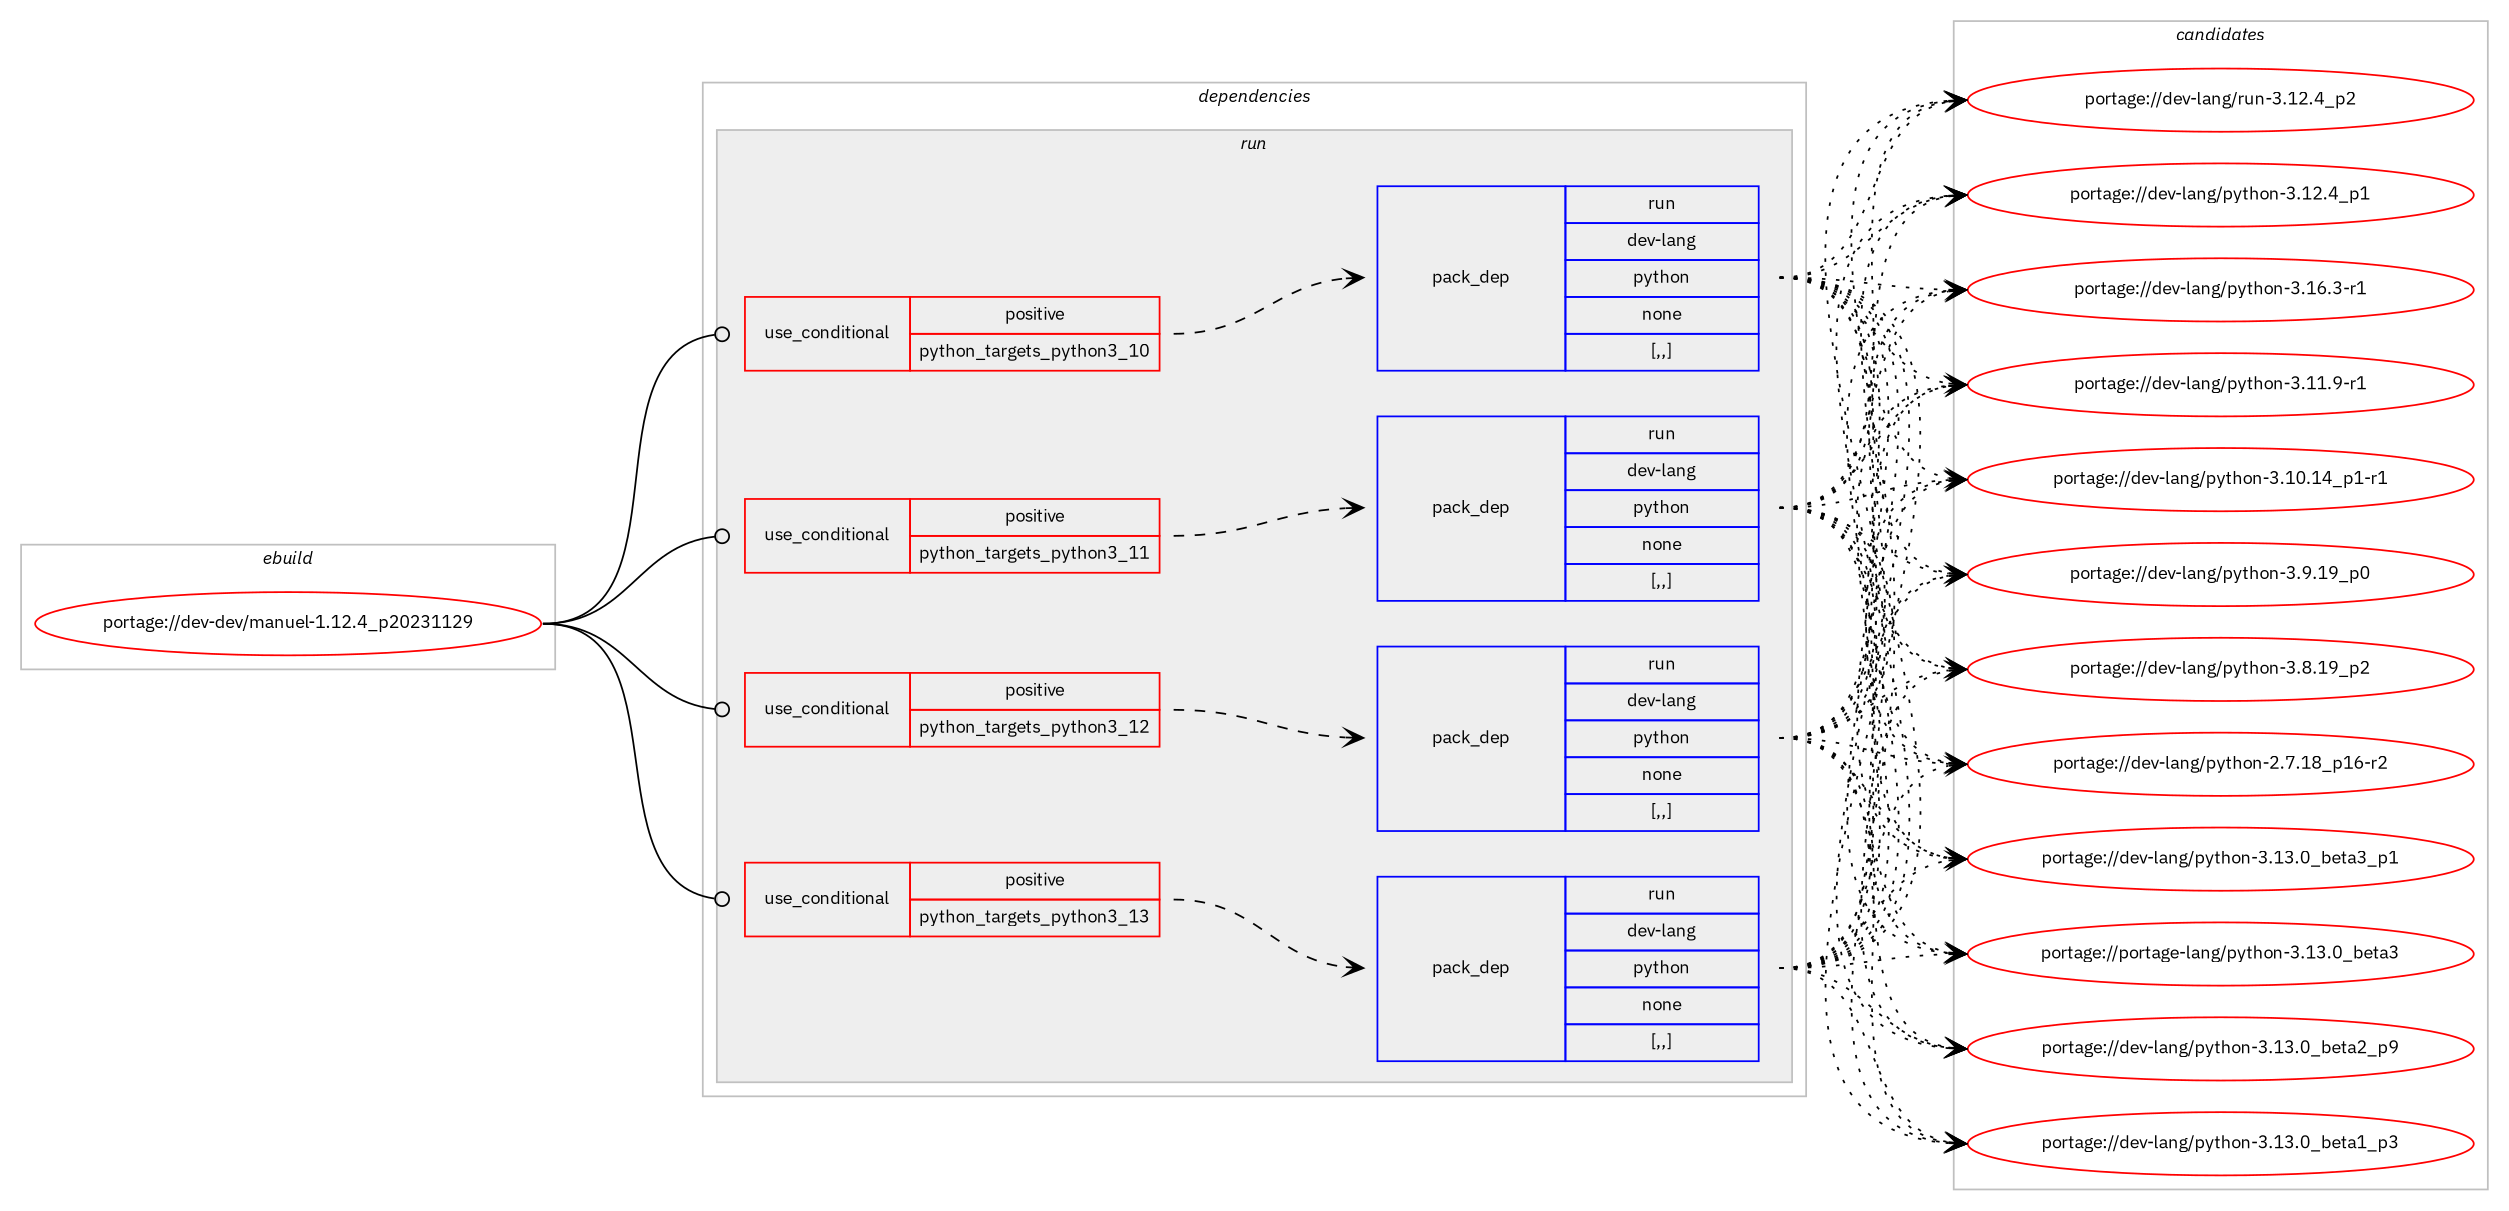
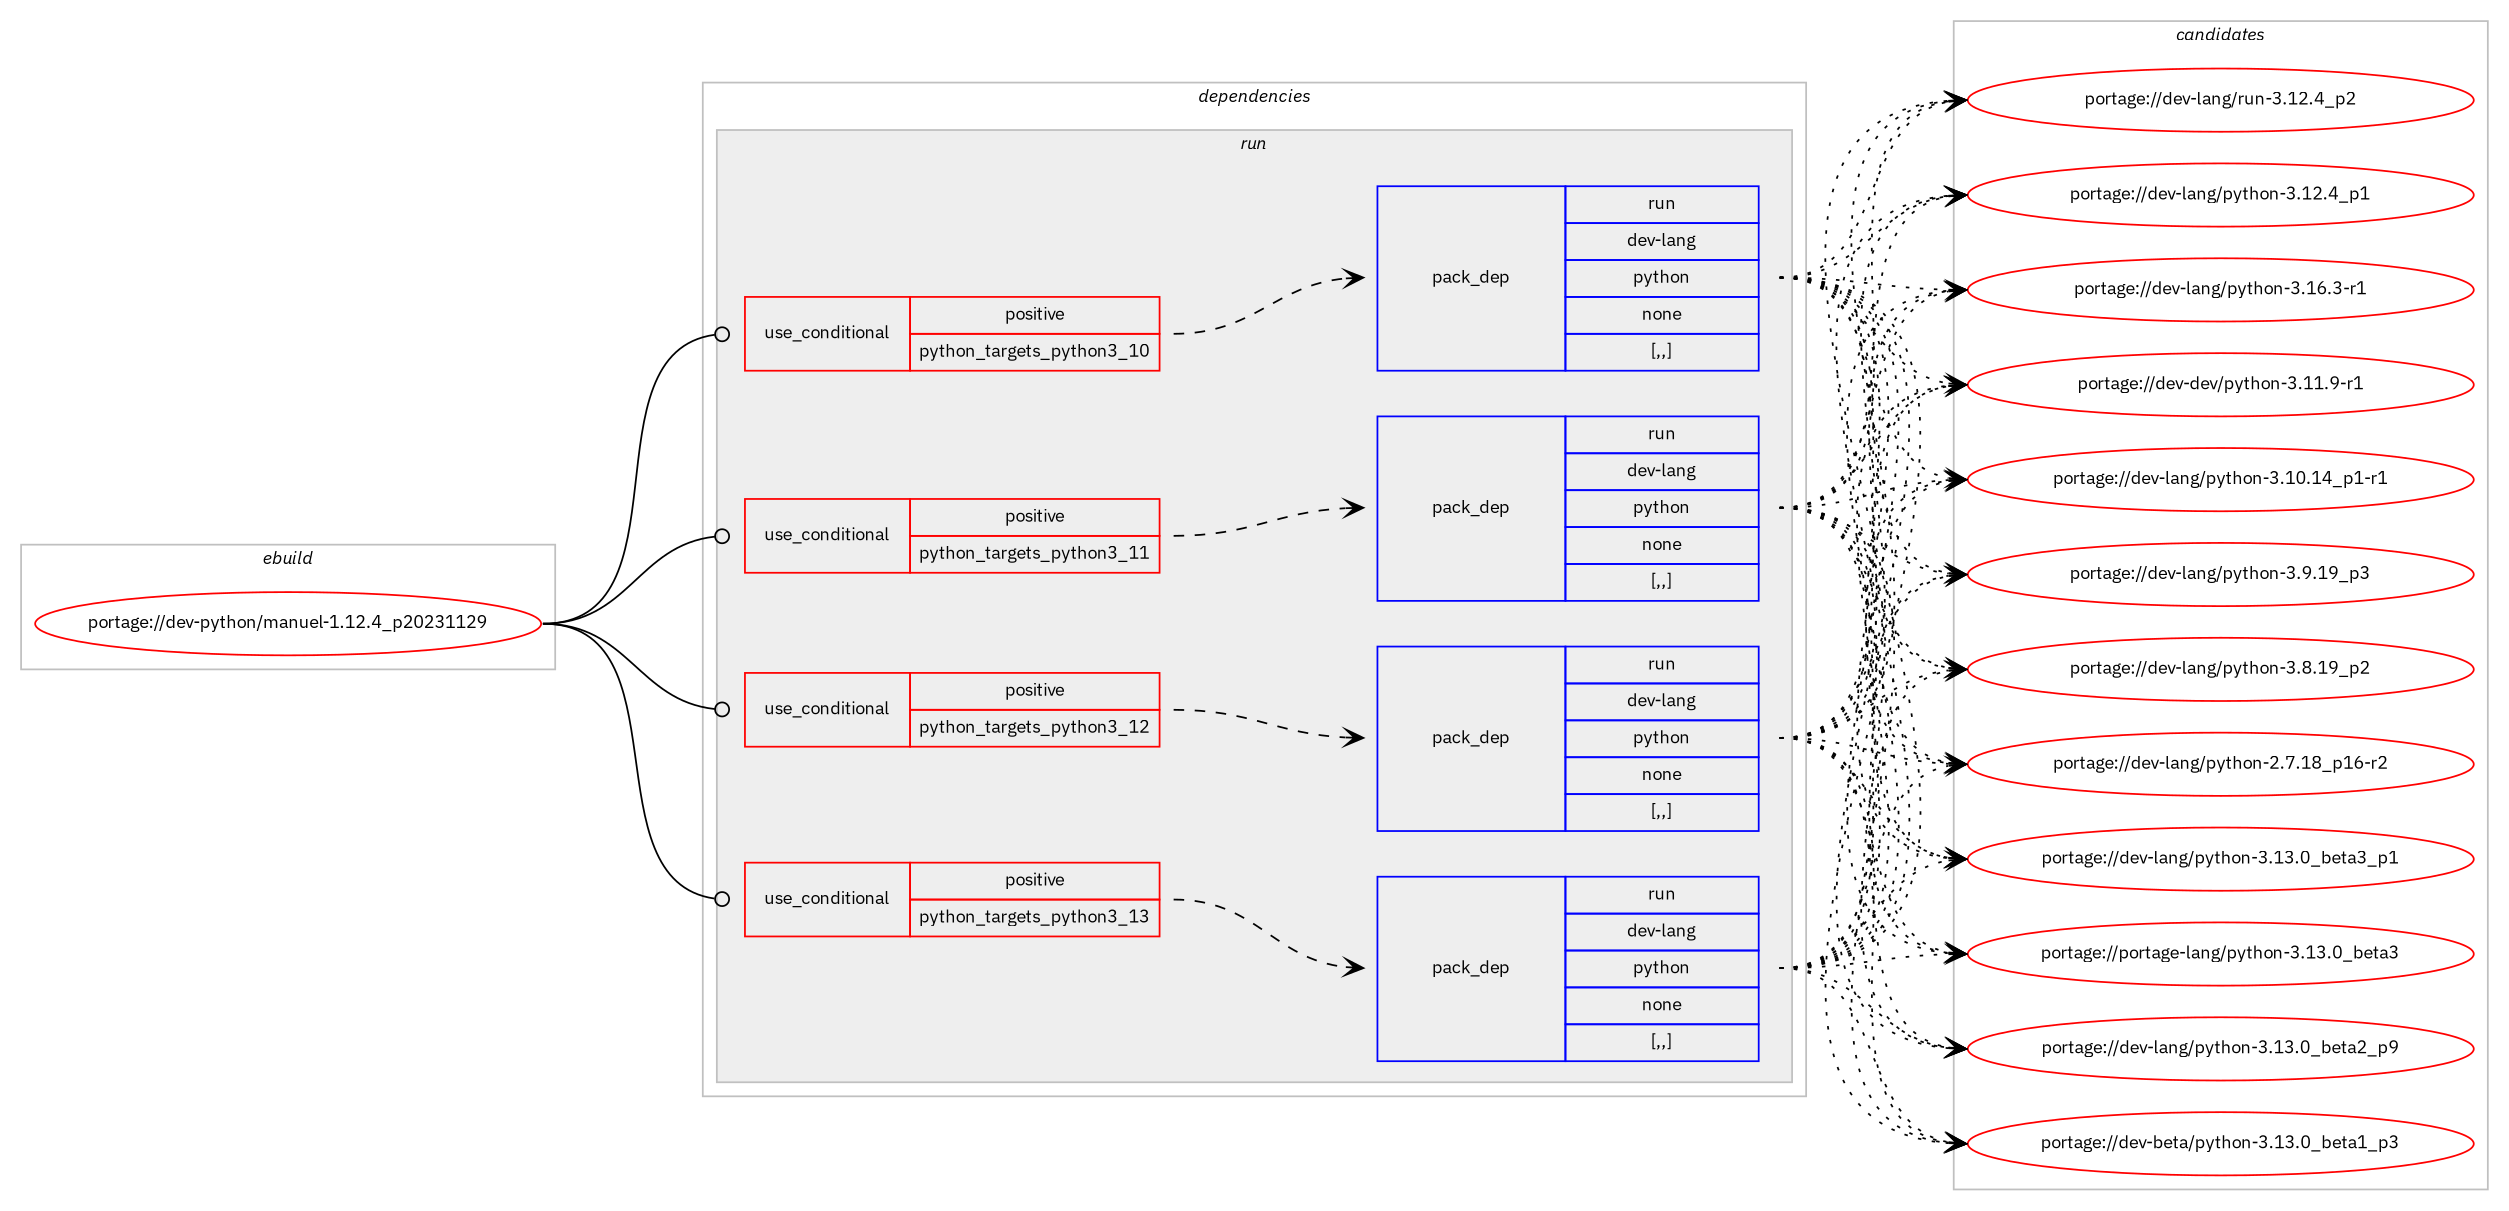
node "portage://dev-lang/python-3.11.9-r1": label "portage://dev-lang/python-3.11.9-r1" -> "portage://dev-dev/python-3.11.9-r1"
node "portage://dev-lang/python-3.9.19_p0": label "portage://dev-lang/python-3.9.19_p0" -> "portage://dev-lang/python-3.9.19_p3"
node "portage://dev-dev/manuel-1.12.4_p20231129": label "portage://dev-dev/manuel-1.12.4_p20231129" -> "portage://dev-python/manuel-1.12.4_p20231129"
node "portage://dev-lang/python-3.13.0_beta1_p3": label "portage://dev-lang/python-3.13.0_beta1_p3" -> "portage://dev-beta/python-3.13.0_beta1_p3"
